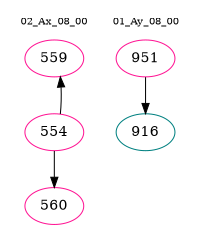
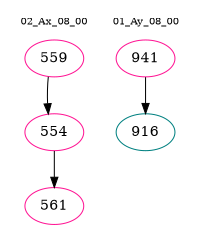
node "951": label "951" -> "941"
edge "554" -> "559": reversed
node "560": label "560" -> "561"
